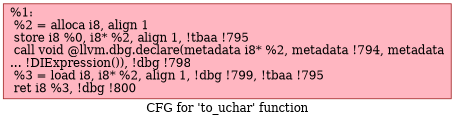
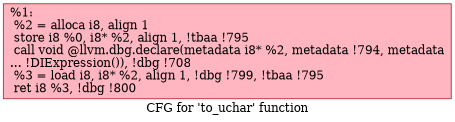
node "%1:": text "... !DIExpression()), !dbg !798" -> "... !DIExpression()), !dbg !708"
